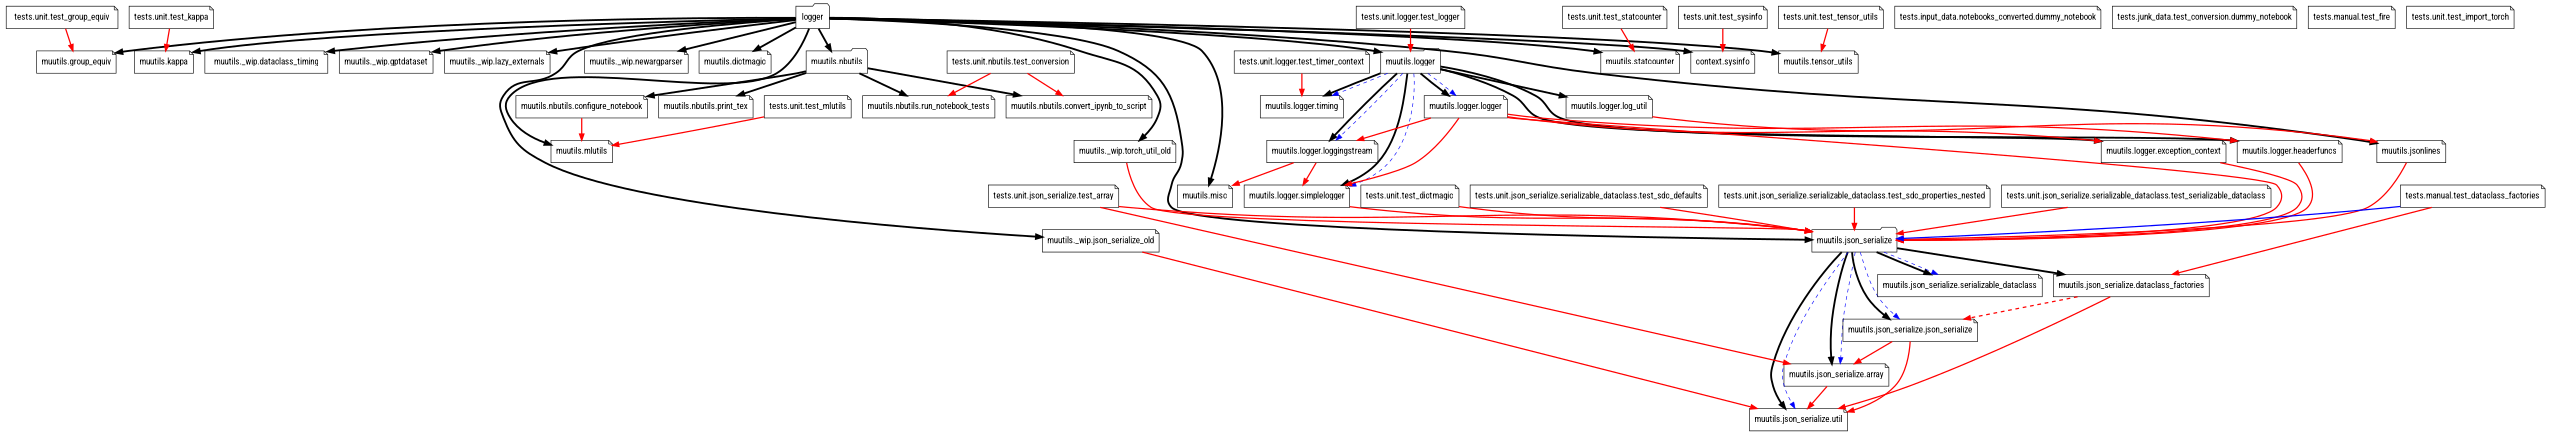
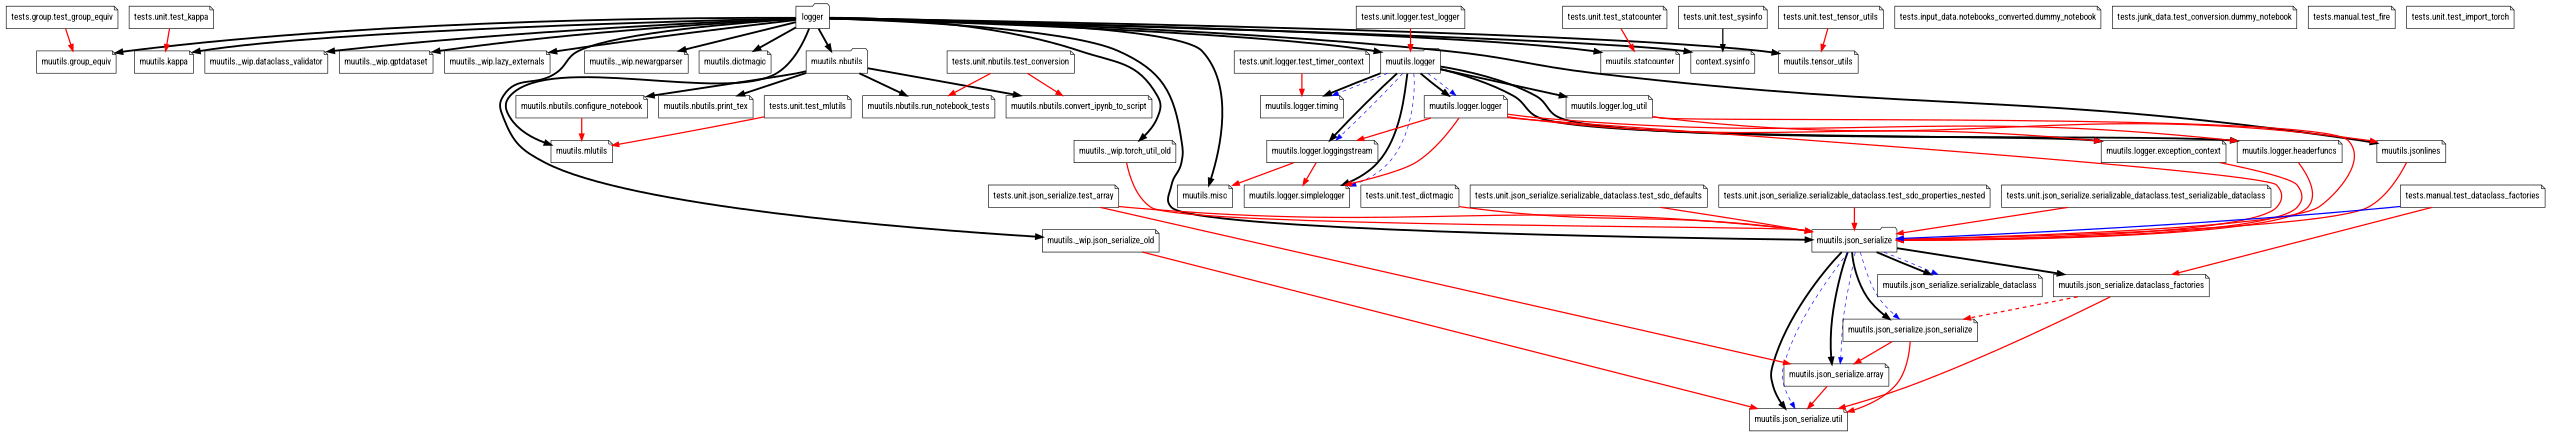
node "tests.unit.test_group_equiv": label "tests.unit.test_group_equiv" -> "tests.group.test_group_equiv"
edge "tests.unit.test_sysinfo" -> "context.sysinfo": color red -> black
node "muutils._wip.dataclass_timing": label "muutils._wip.dataclass_timing" -> "muutils._wip.dataclass_validator"
edge "muutils.logger.simplelogger" -> "muutils.json_serialize": now "muutils.logger.log_util" -> "muutils.json_serialize"
